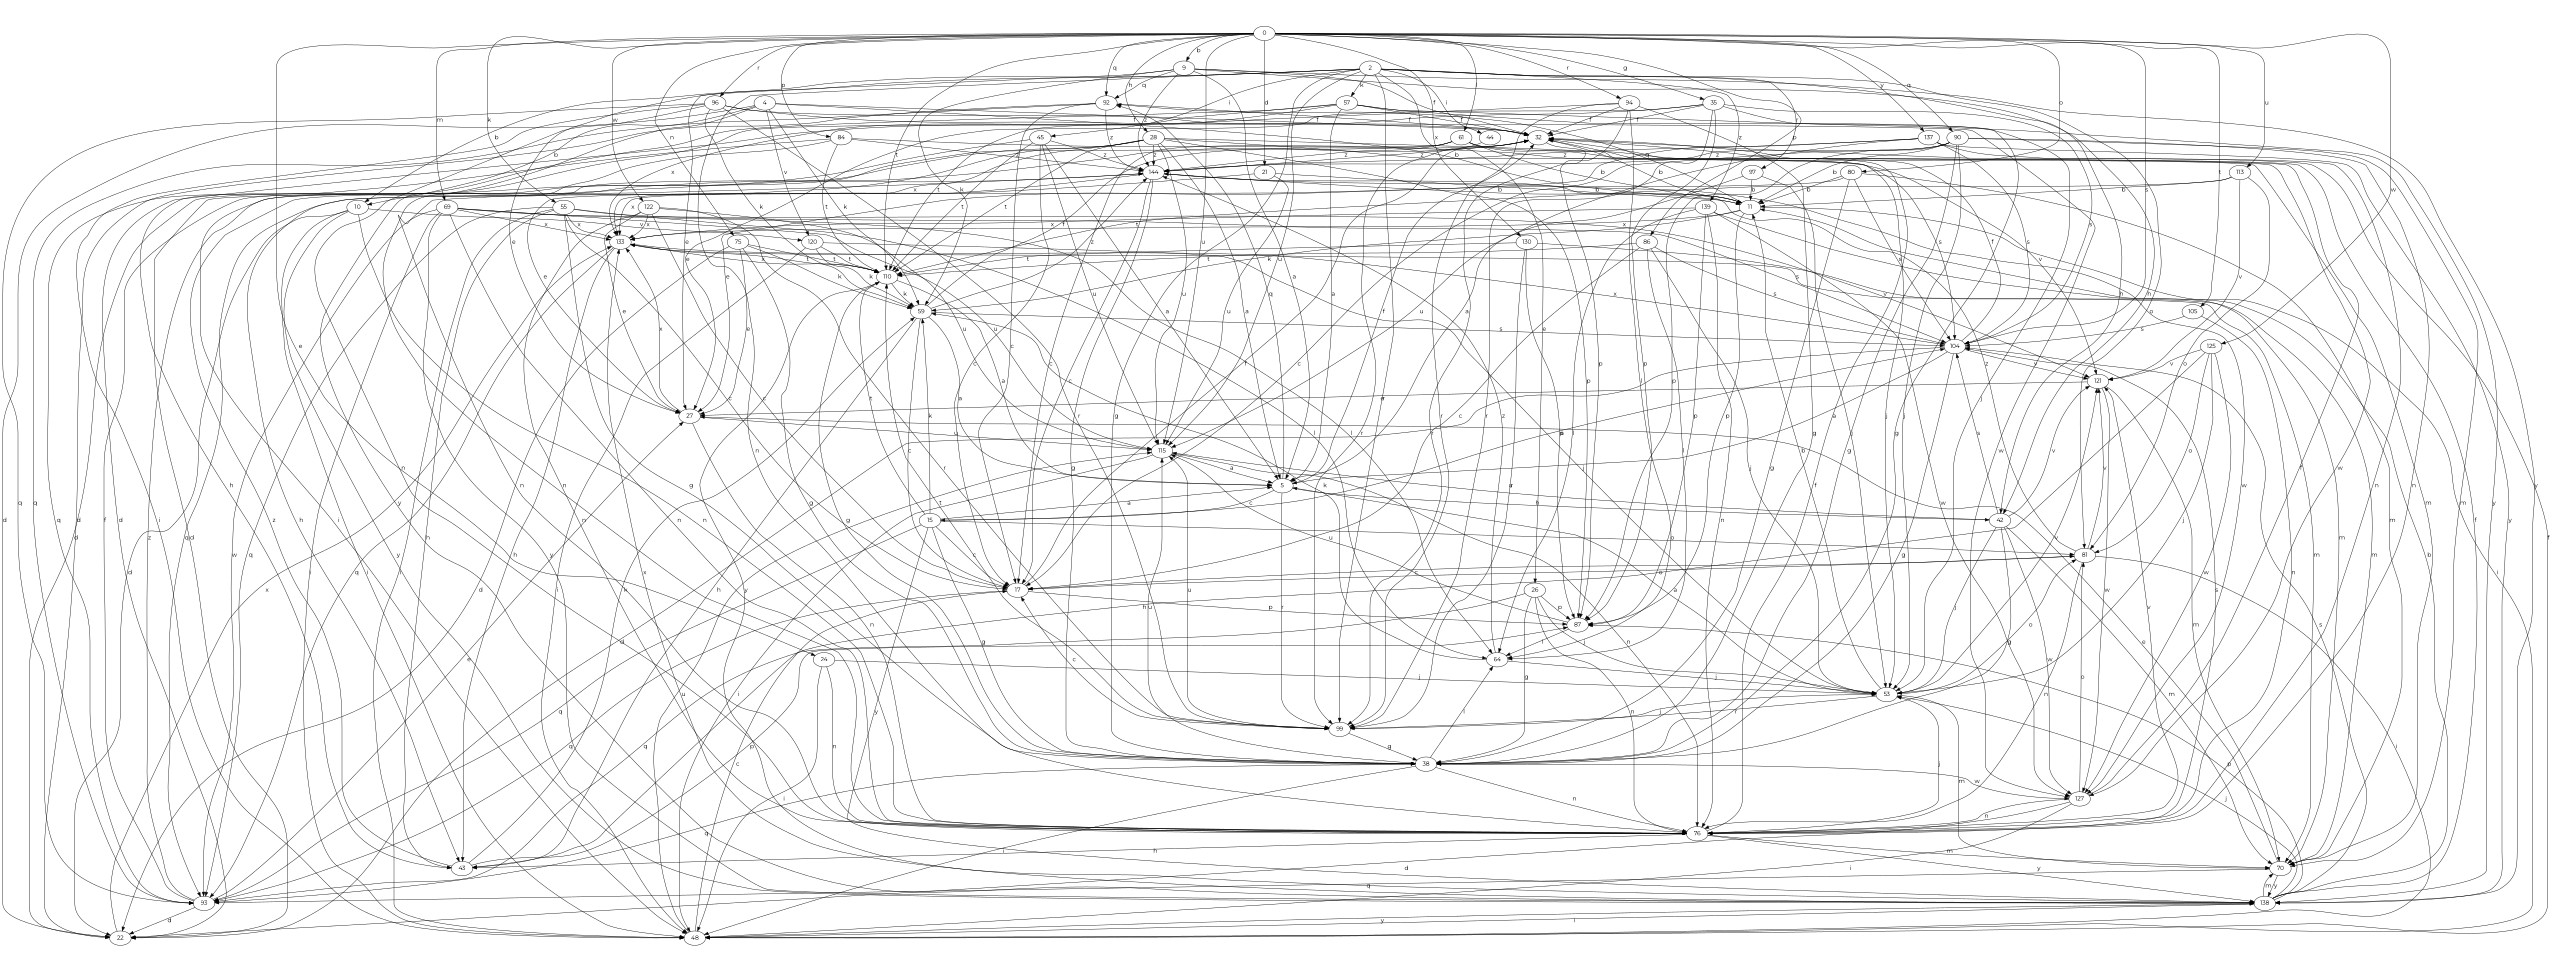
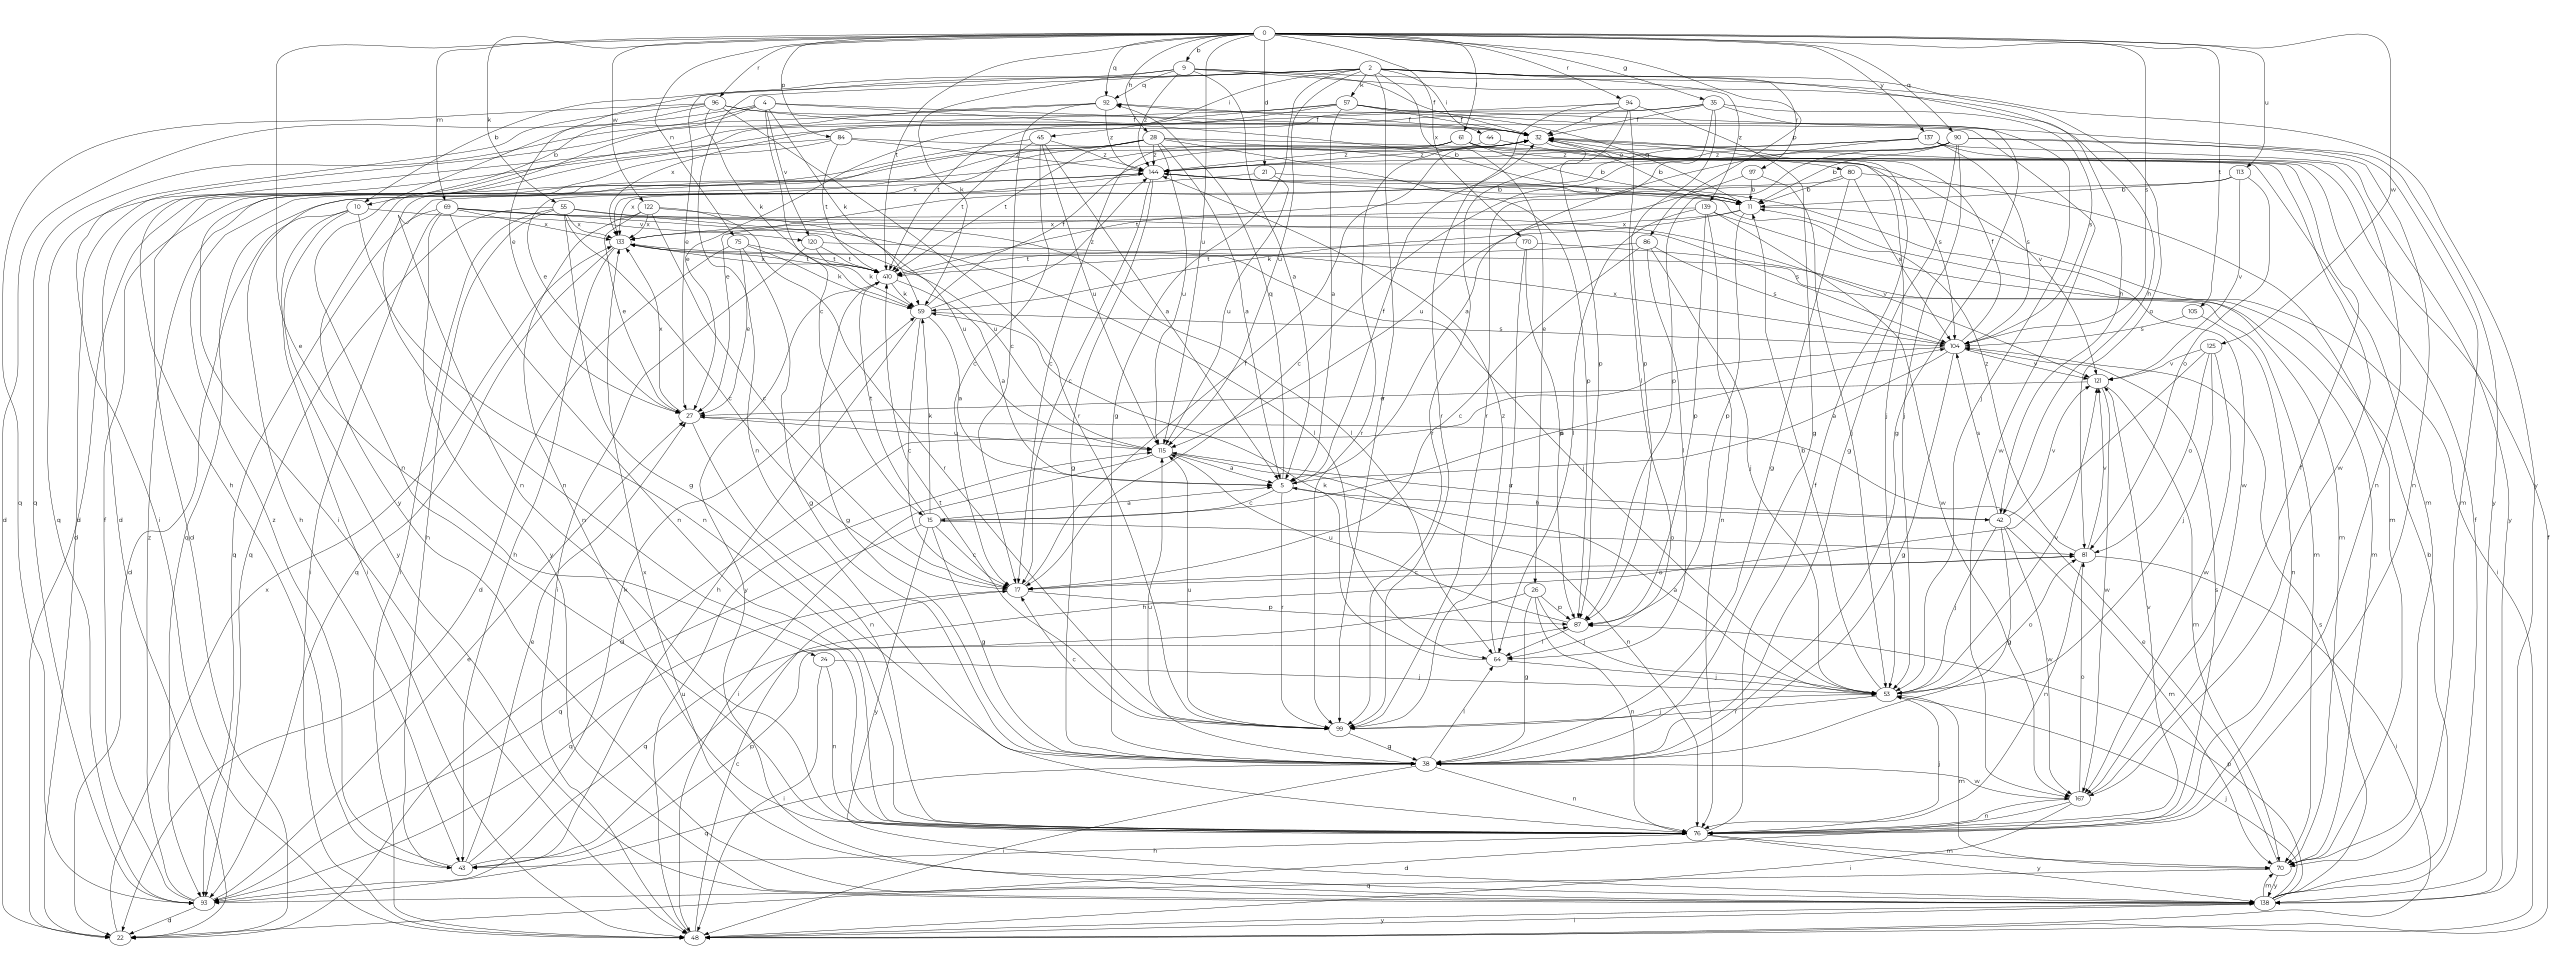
edge "0" -> "80": now "44" -> "80"
node "130": label "130" -> "170"
node "110": label "110" -> "410"
edge "4" -> "15": added, label "c"
edge "69" -> "93": label "w" -> "q"
edge "43" -> "27": added, label "e"
node "127": label "127" -> "167"
